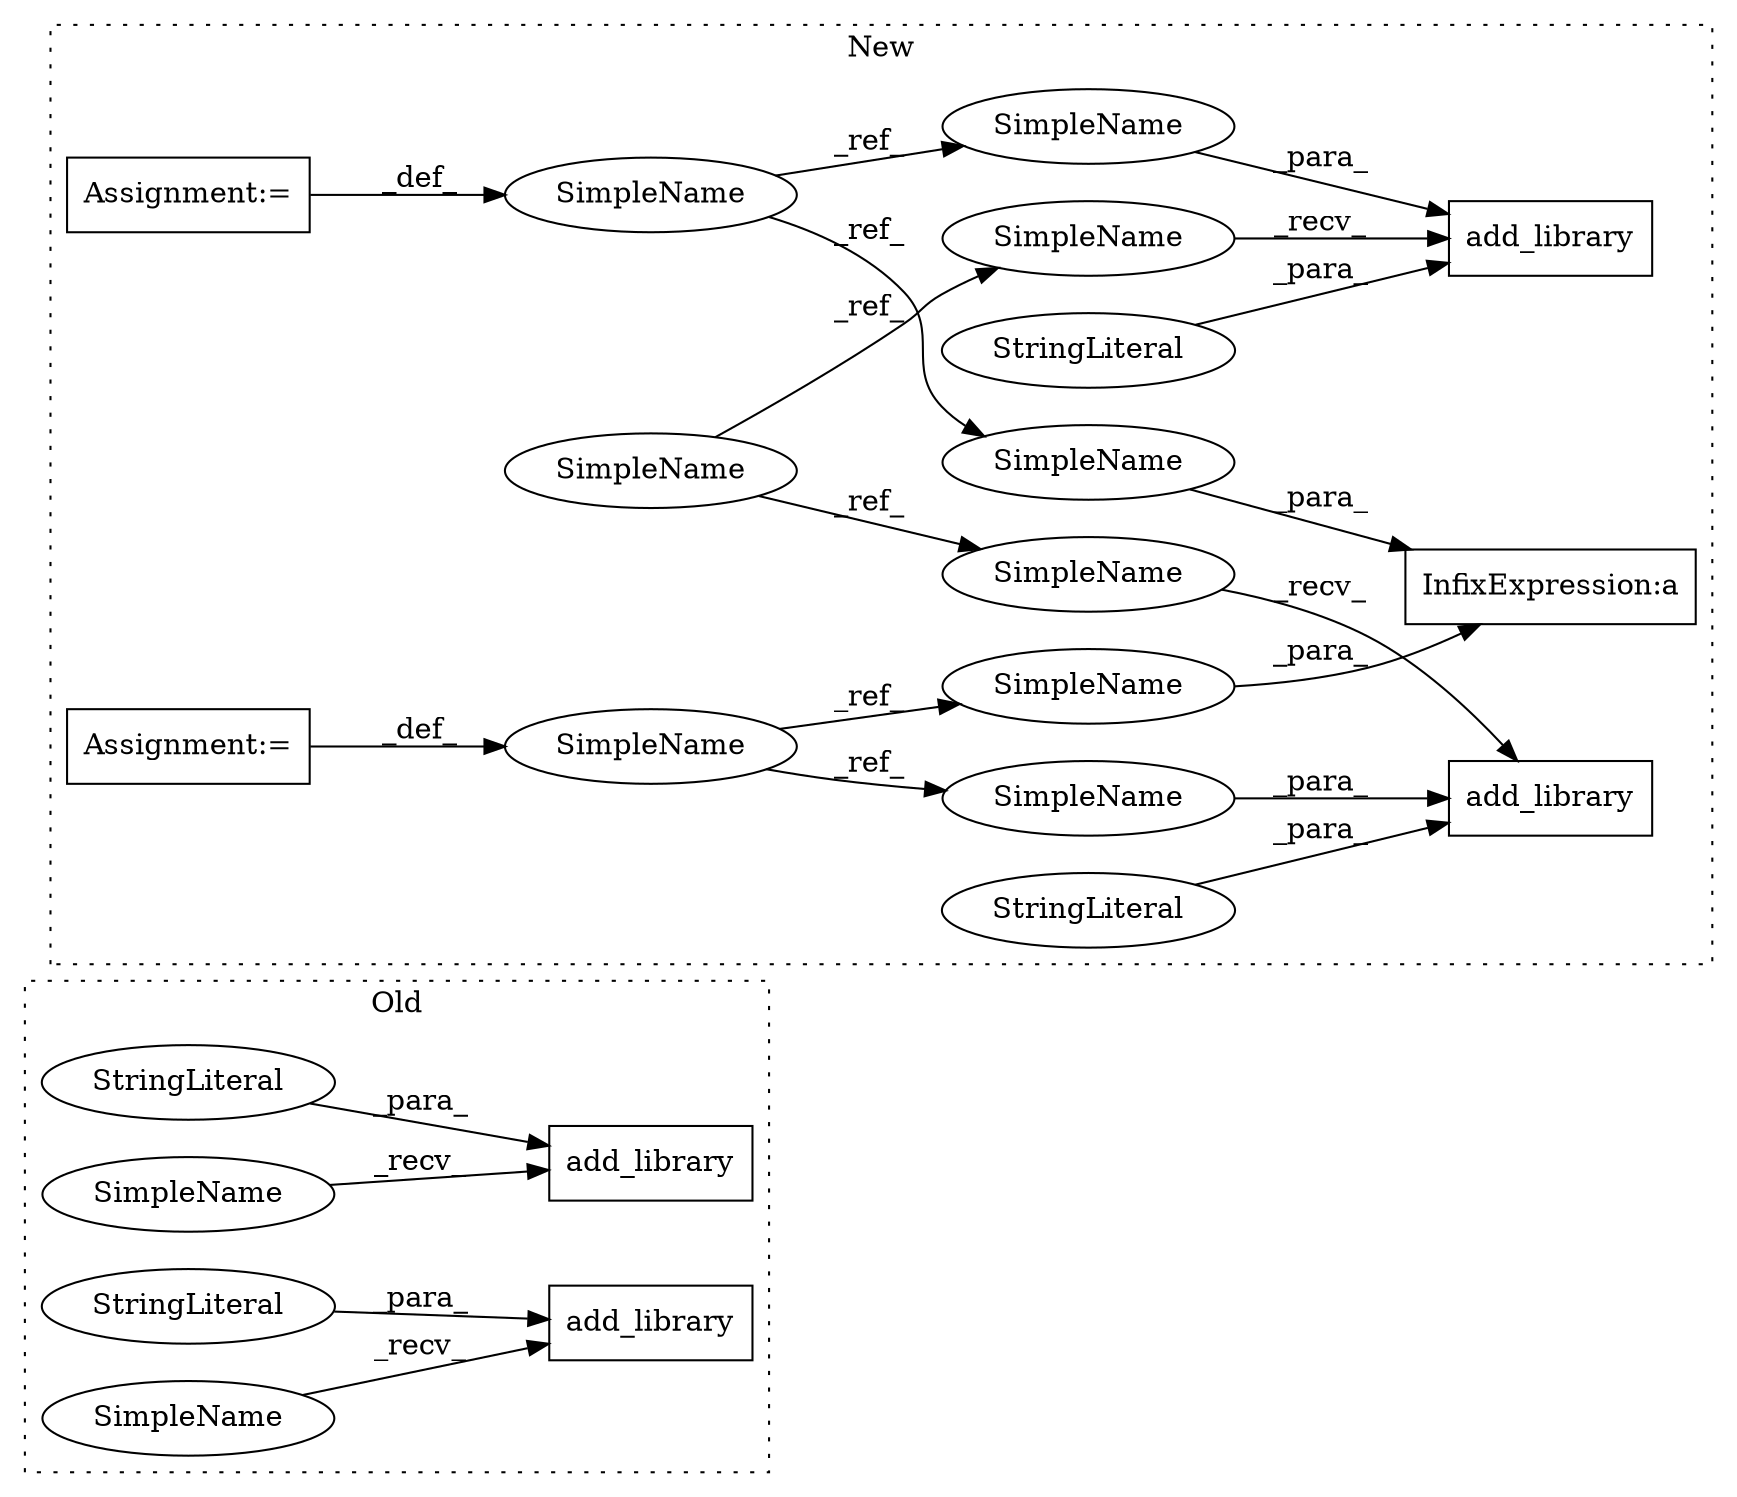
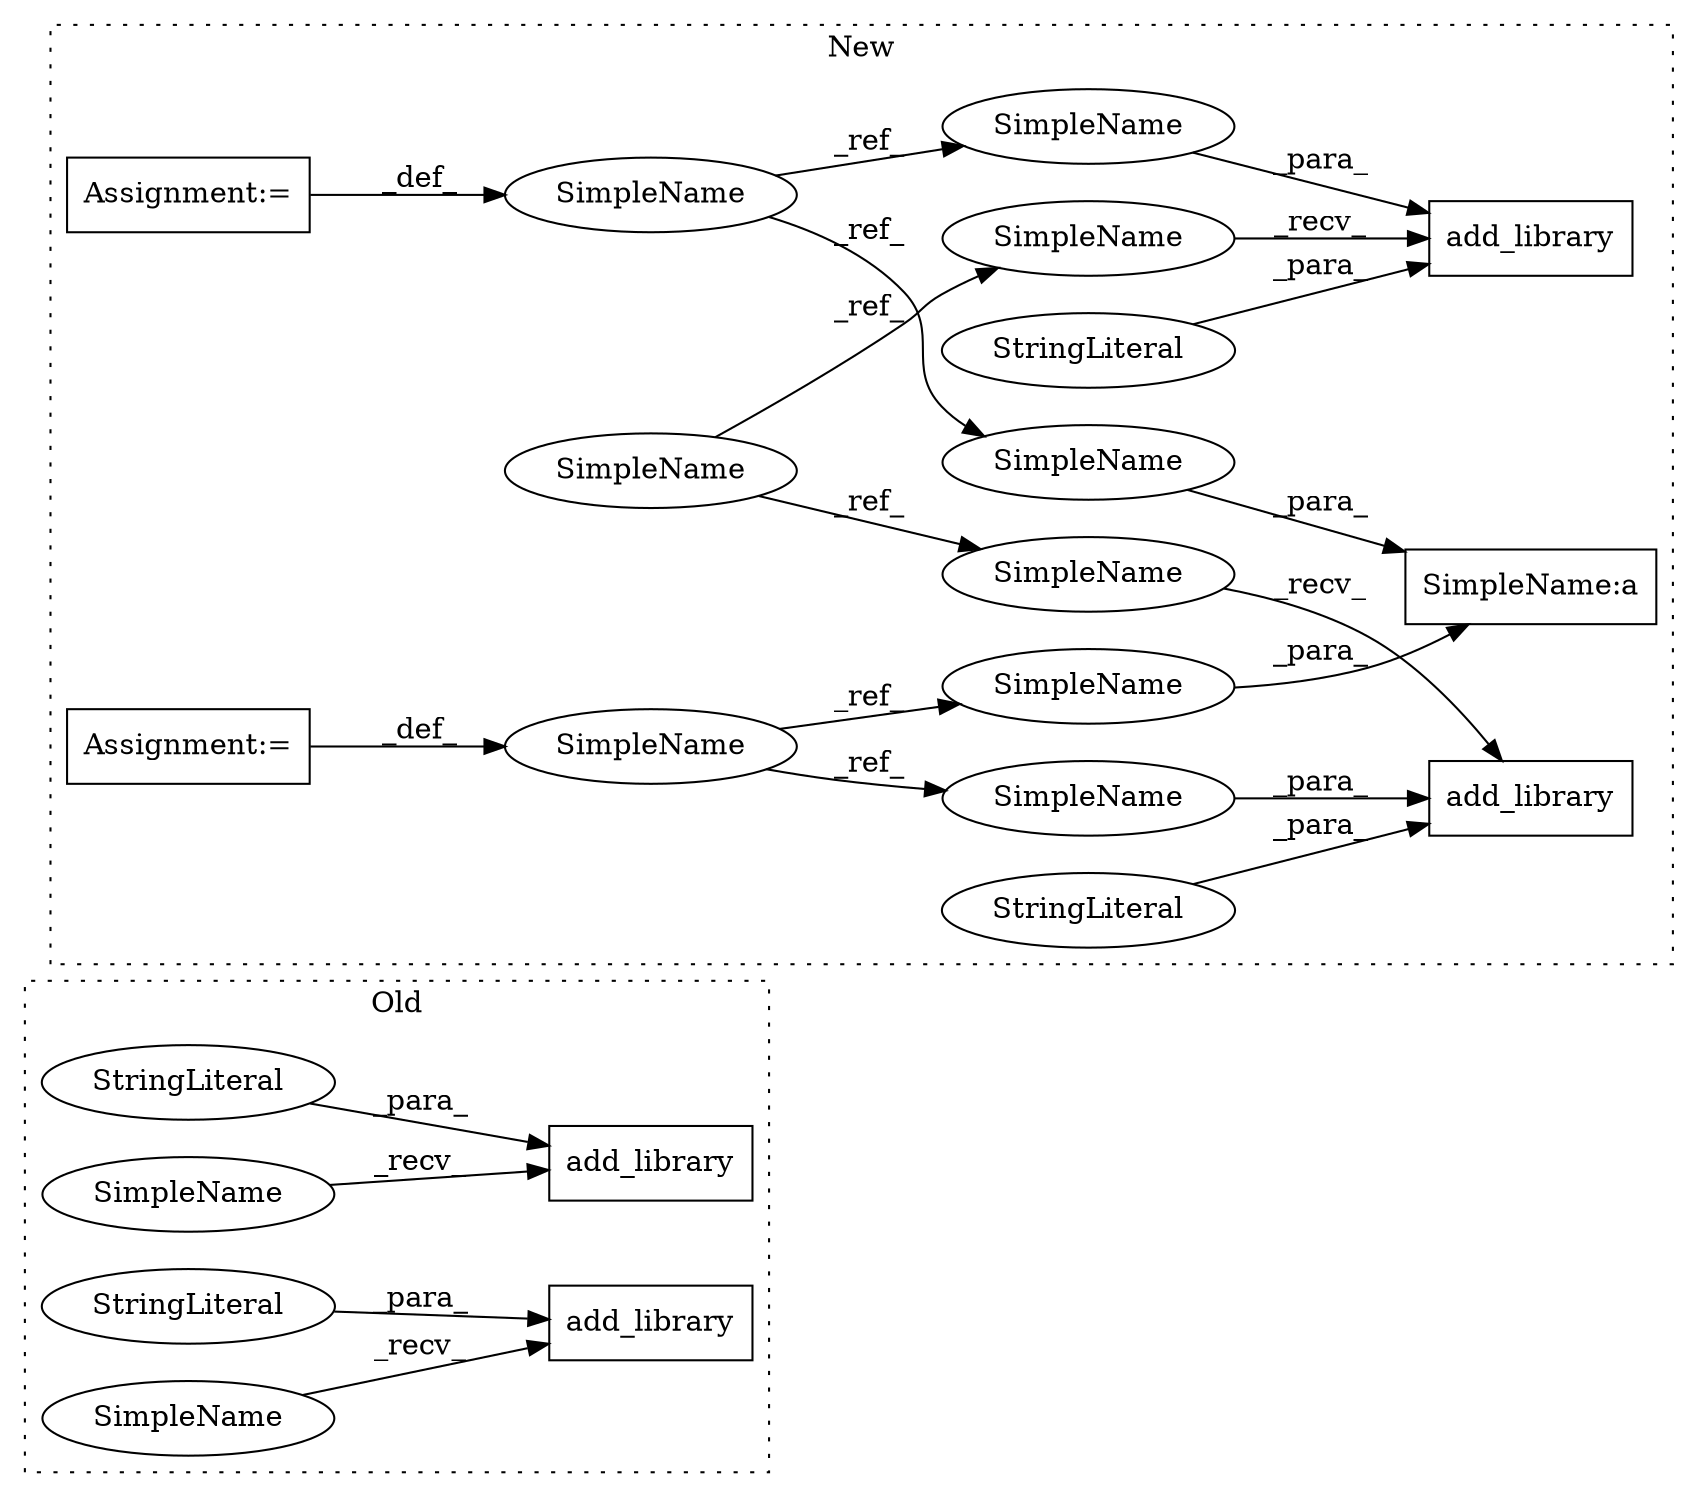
node "InfixExpression:a": label "InfixExpression:a" -> "SimpleName:a"
